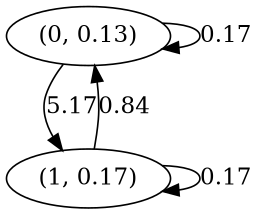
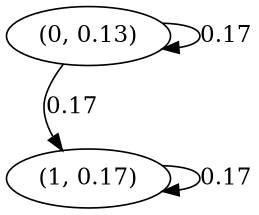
edge "(0, 0.13)" -> "(1, 0.17)": label "5.17" -> "0.17"
edge "(1, 0.17)" -> "(0, 0.13)": removed, label "0.84"
